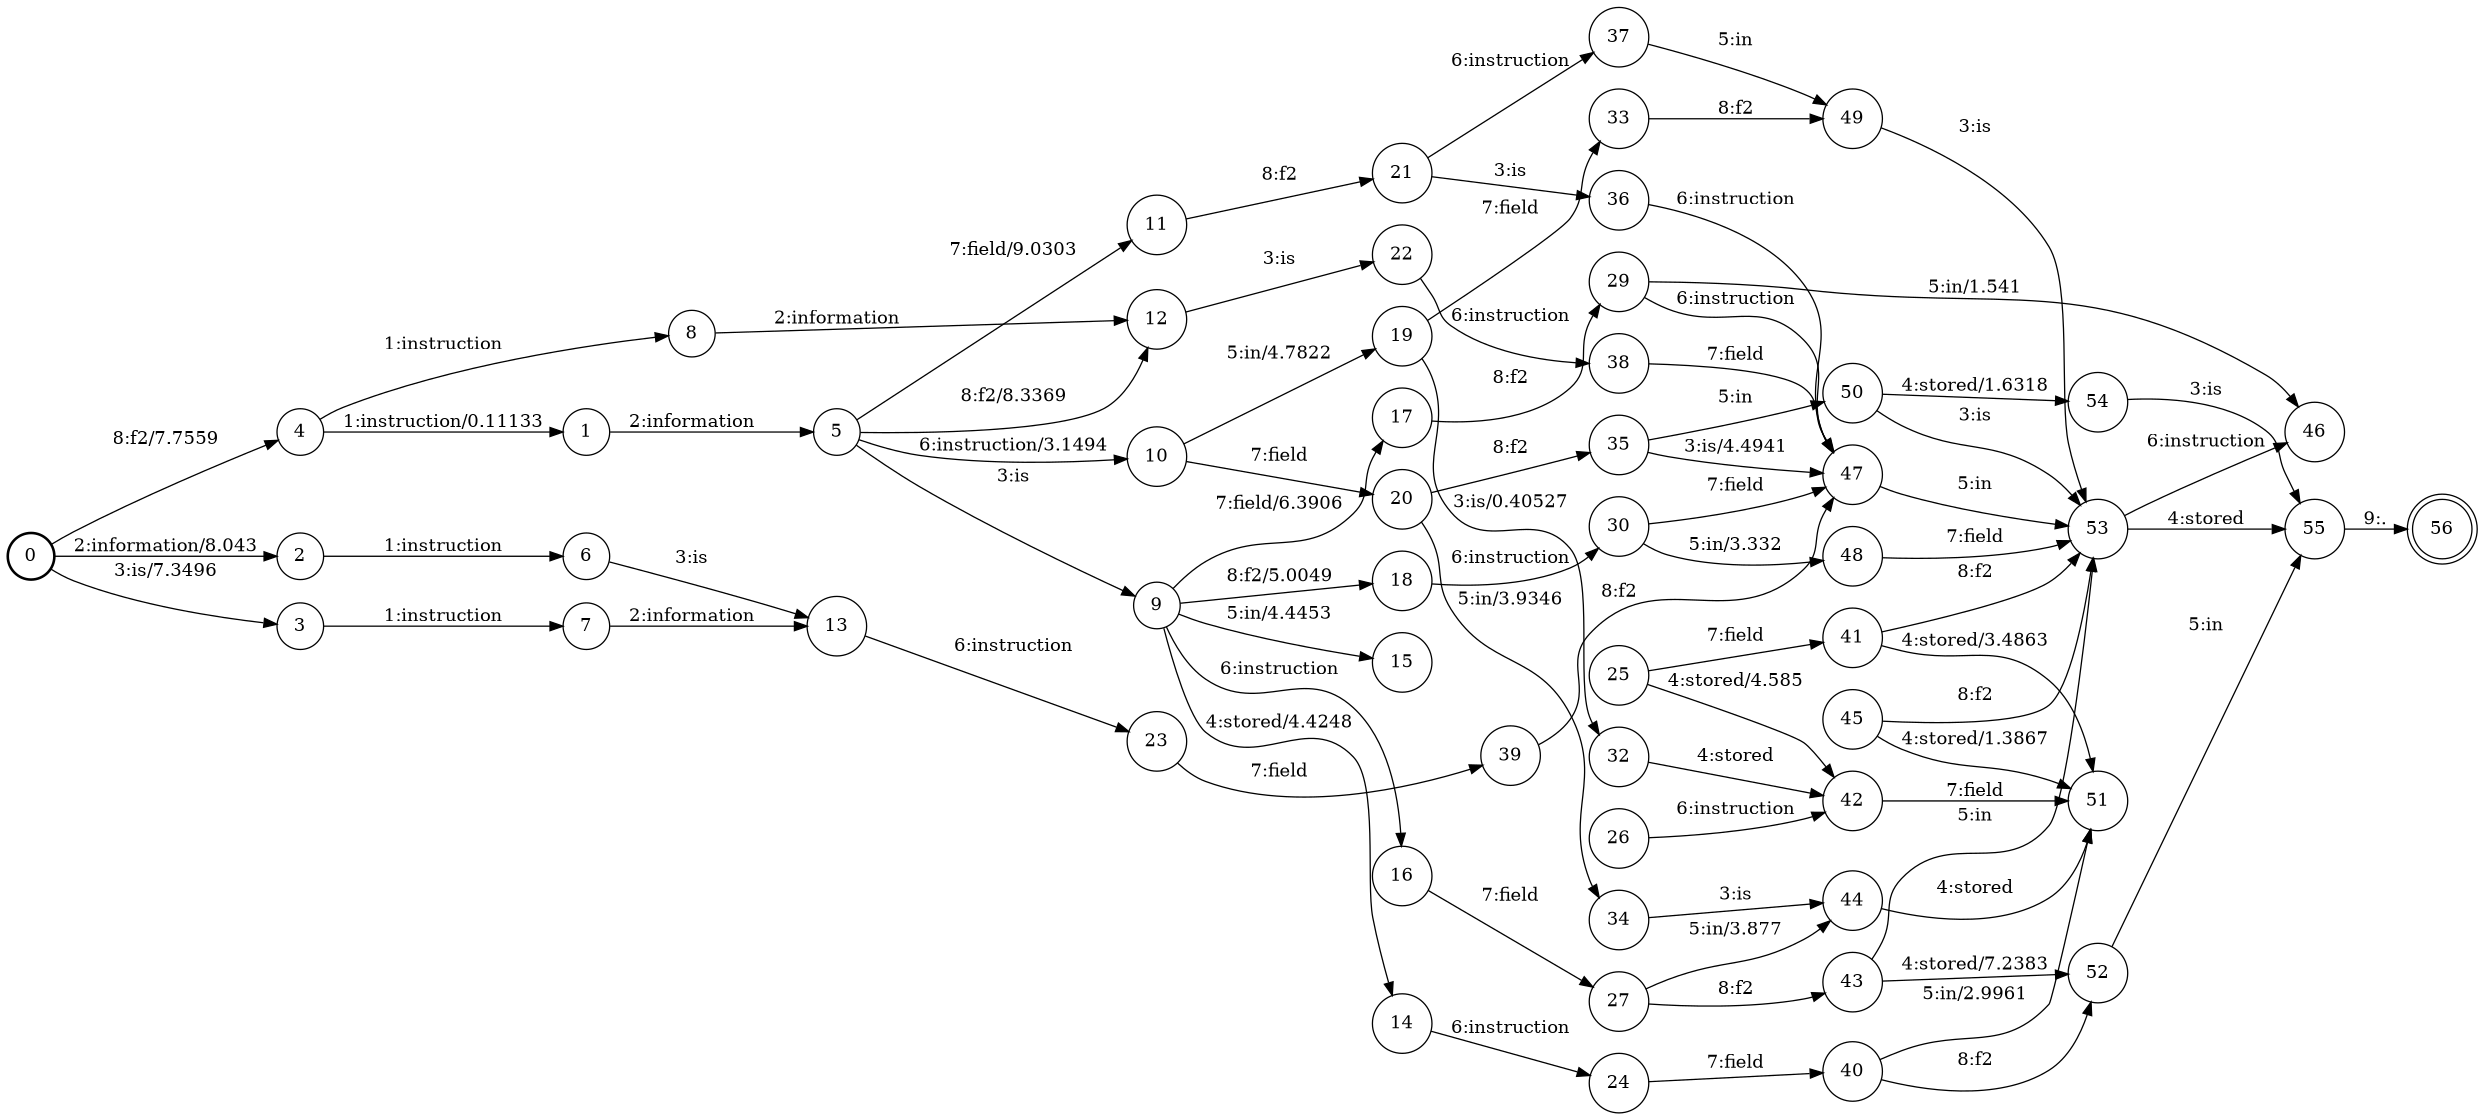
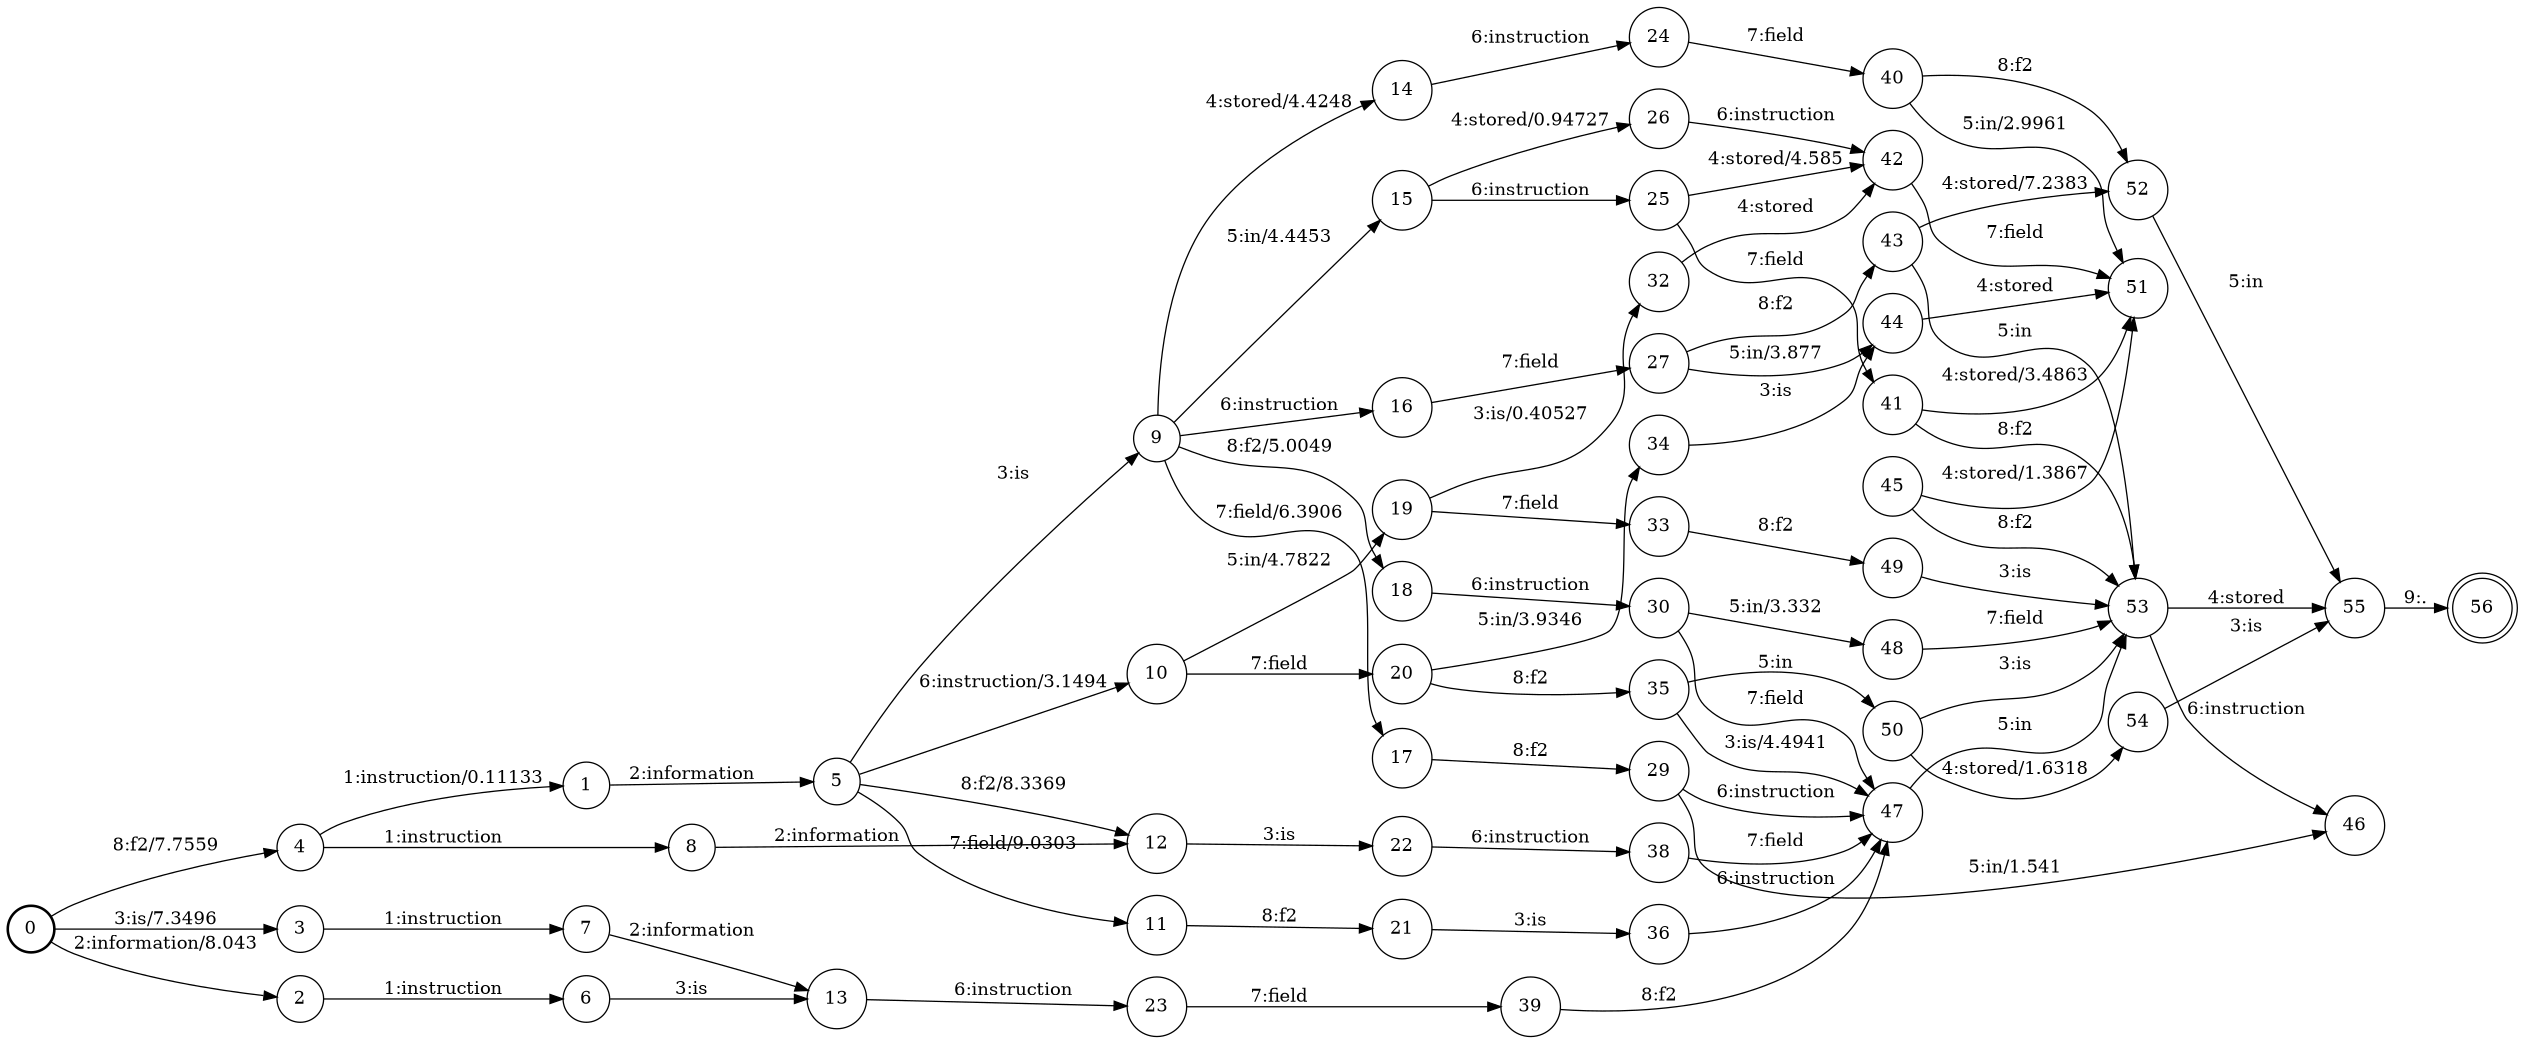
node "37": removed
edge "15" -> "26": added, label "4:stored/0.94727"
edge "15" -> "25": added, label "6:instruction"
